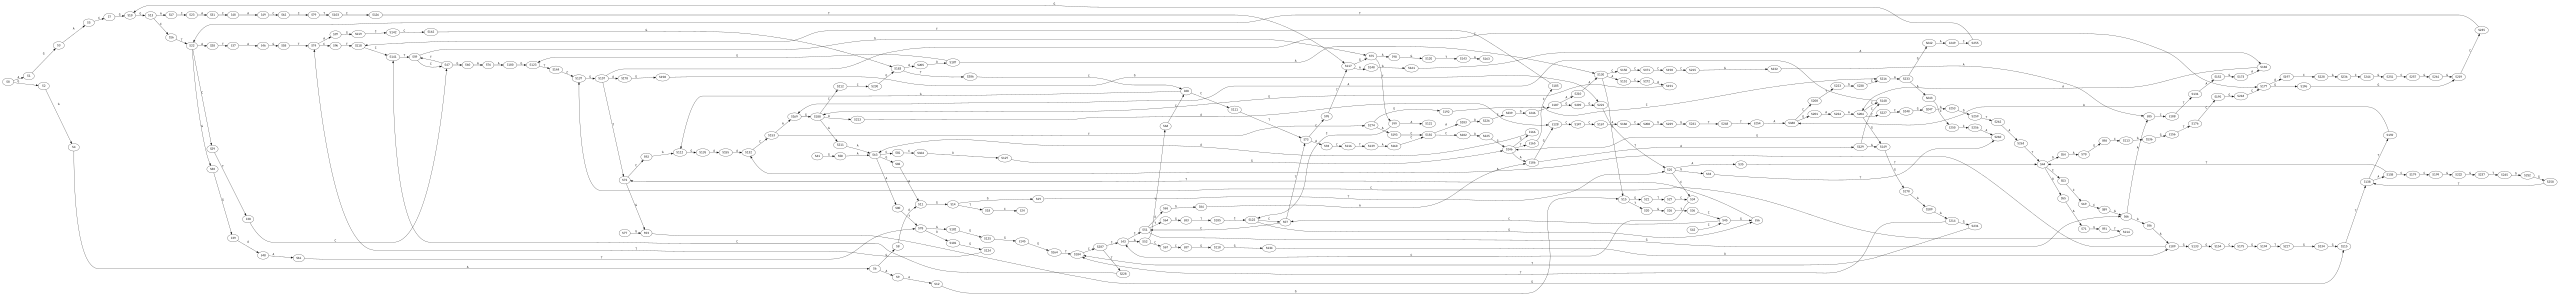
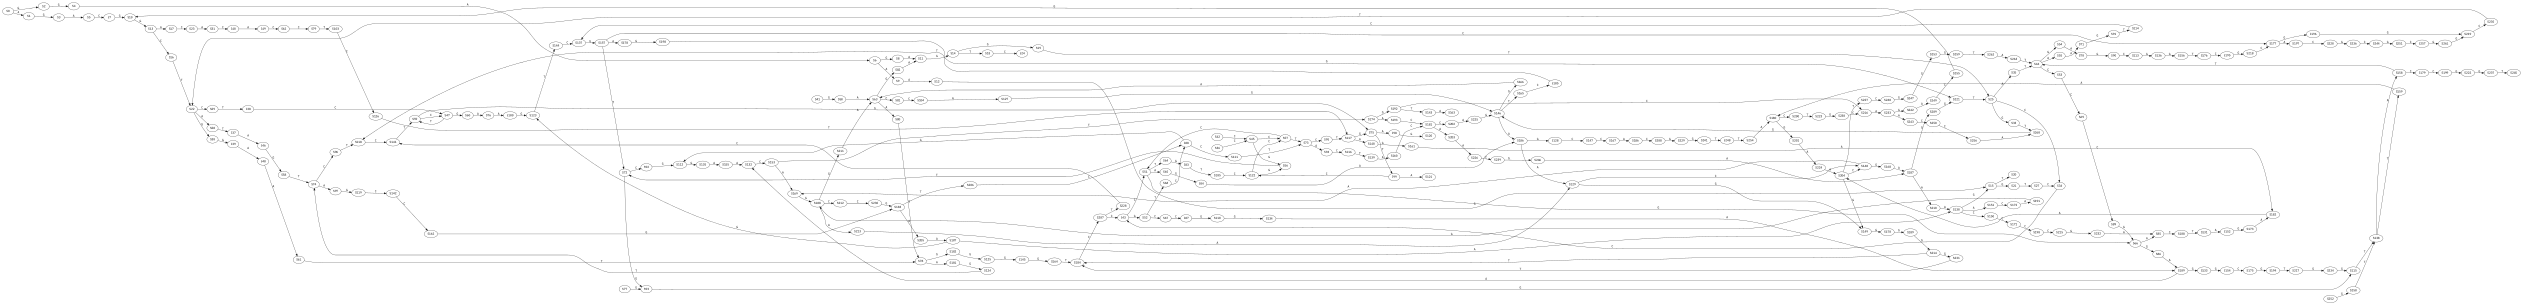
edge "S120" -> "S143": now "S192" -> "S143"
edge "S213" -> "S128": now "S213" -> "S129"
node "S168": added
edge "S245" -> "S252": removed, label "G"
node "S26": removed
